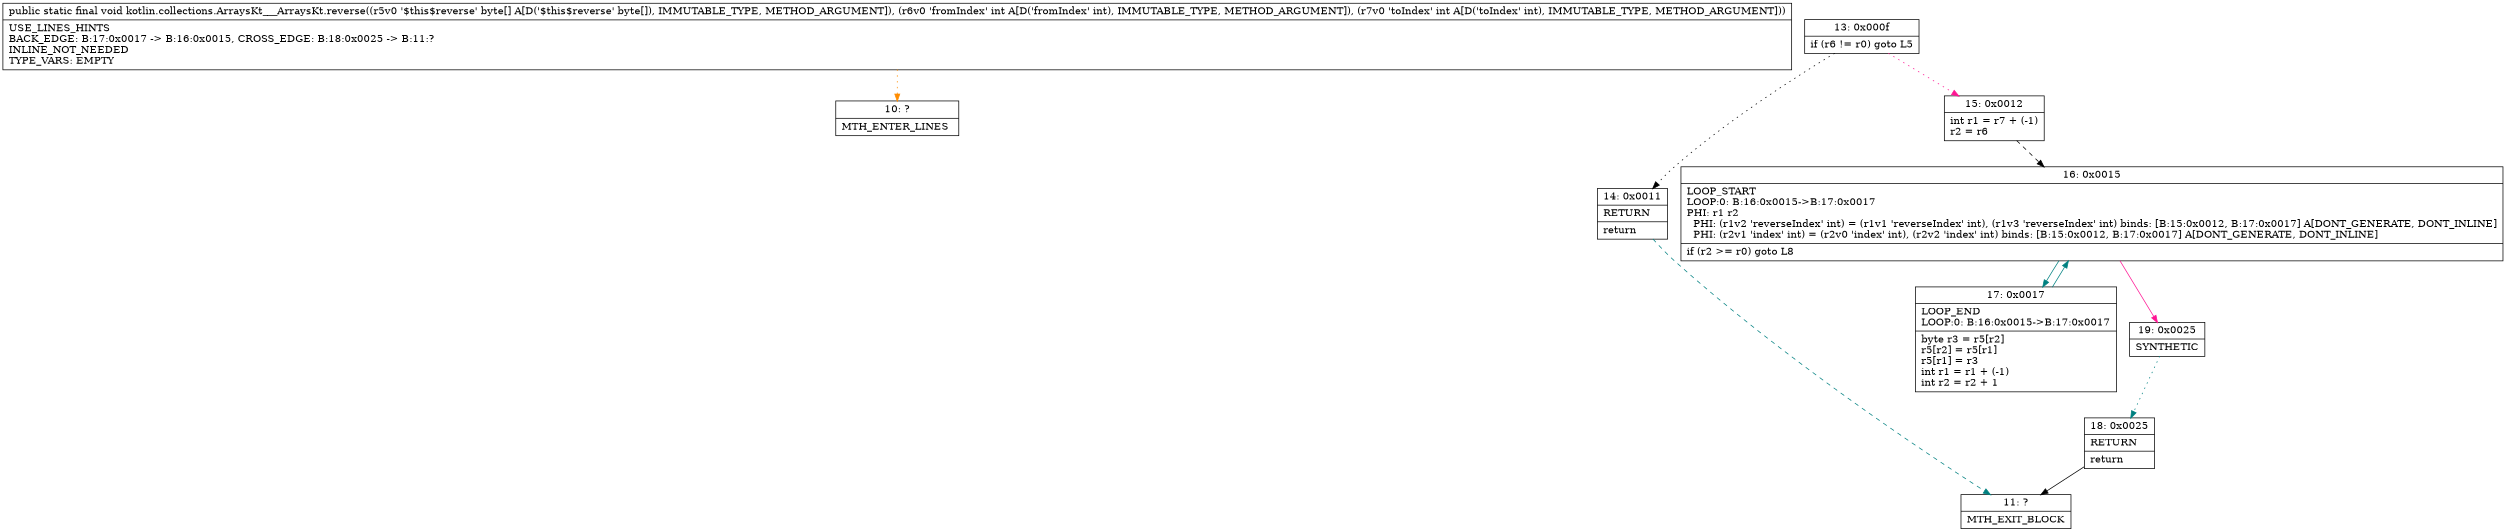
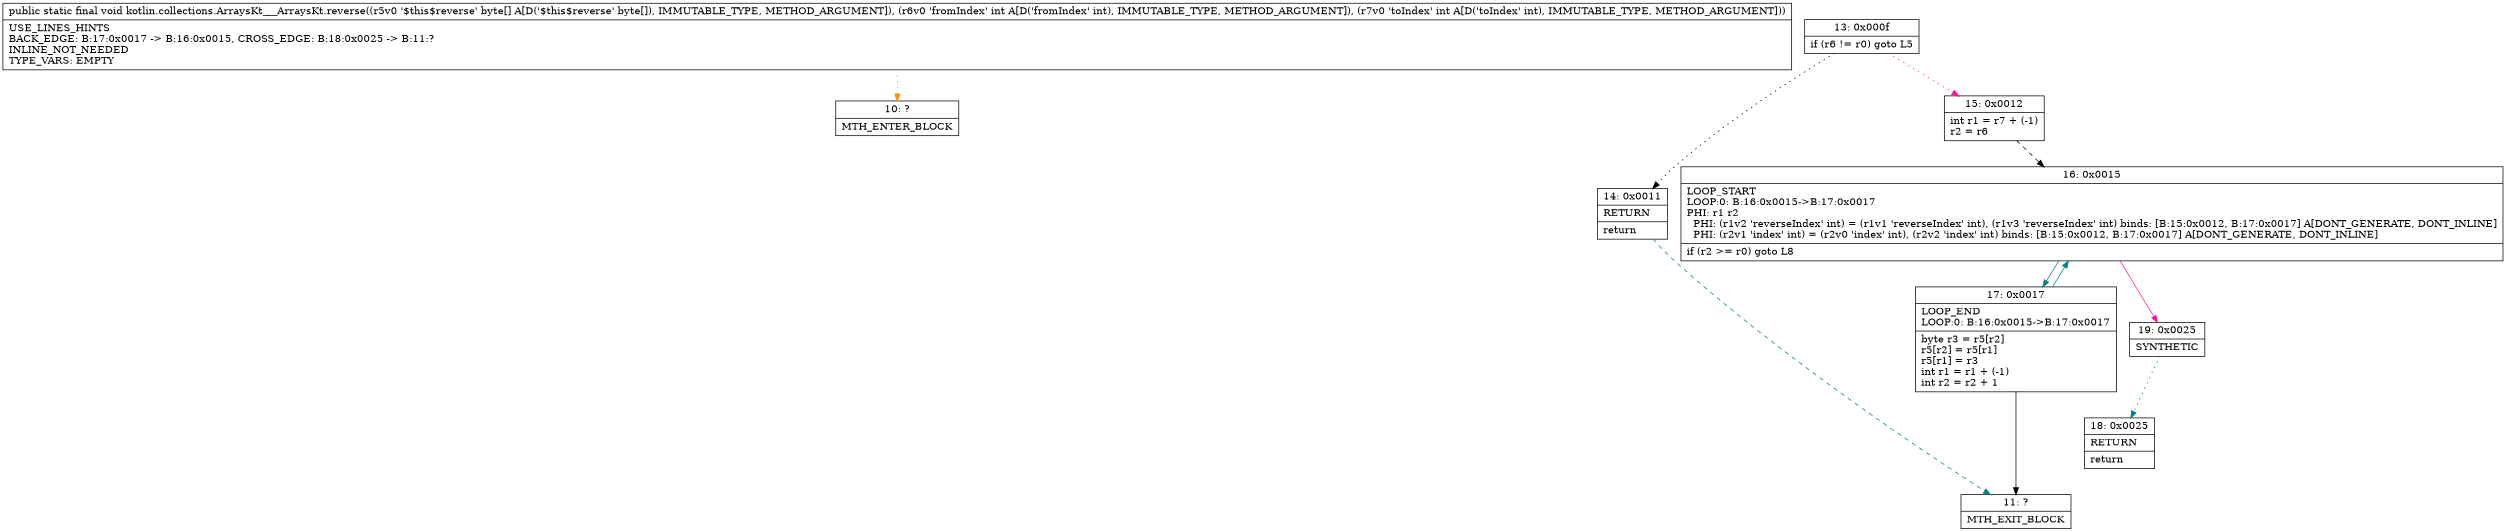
node "10: ?": text "MTH_ENTER_LINES" -> "MTH_ENTER_BLOCK"
edge "18: 0x0025" -> "11: ?": now "17: 0x0017" -> "11: ?"
